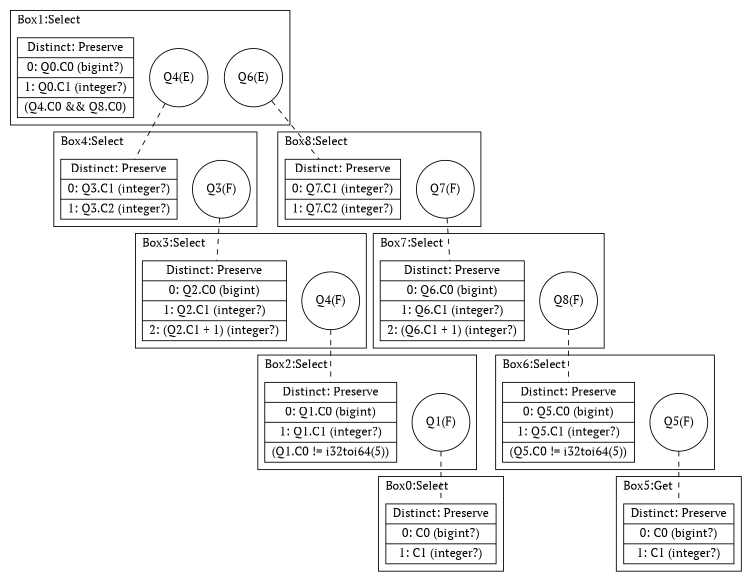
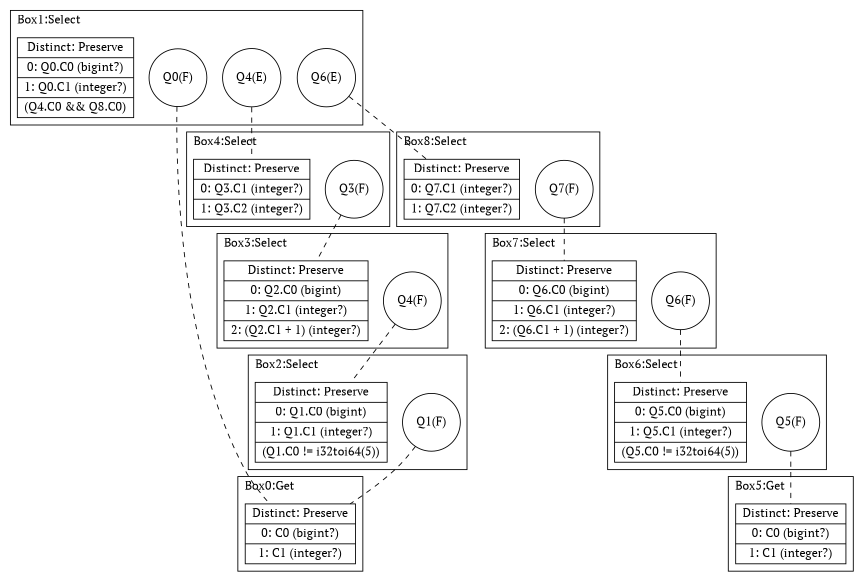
node "Q0(F)": added
node "Q8(F)": label "Q8(F)" -> "Q6(F)"
cluster "Box0:Select": label "Box0:Select" -> "Box0:Get"
